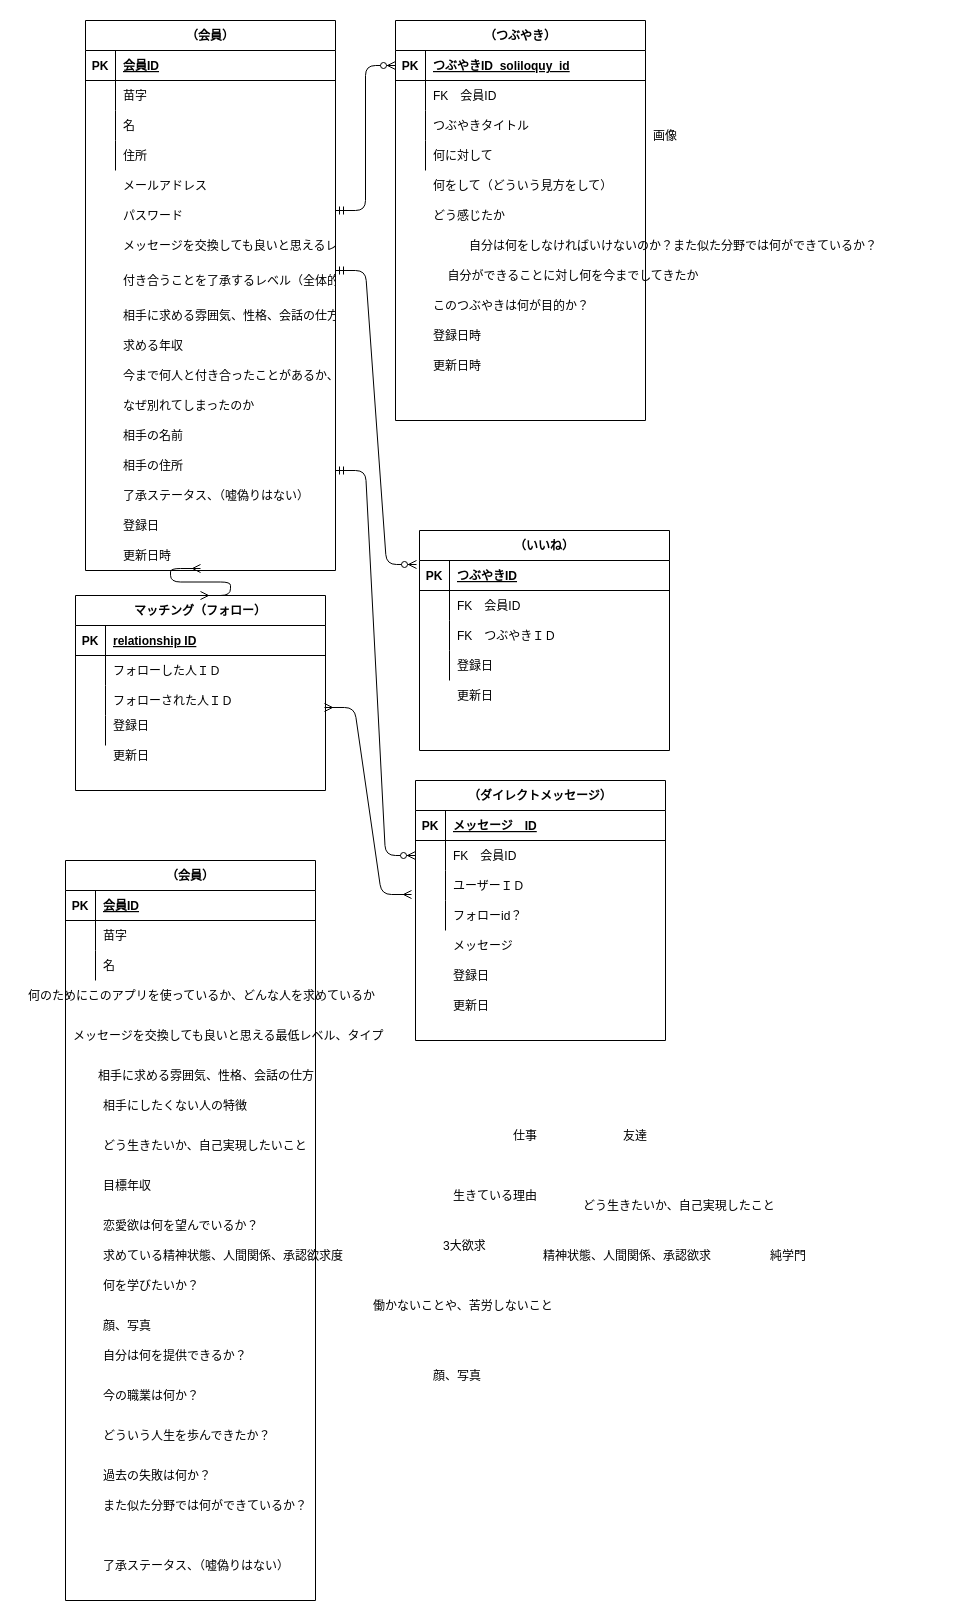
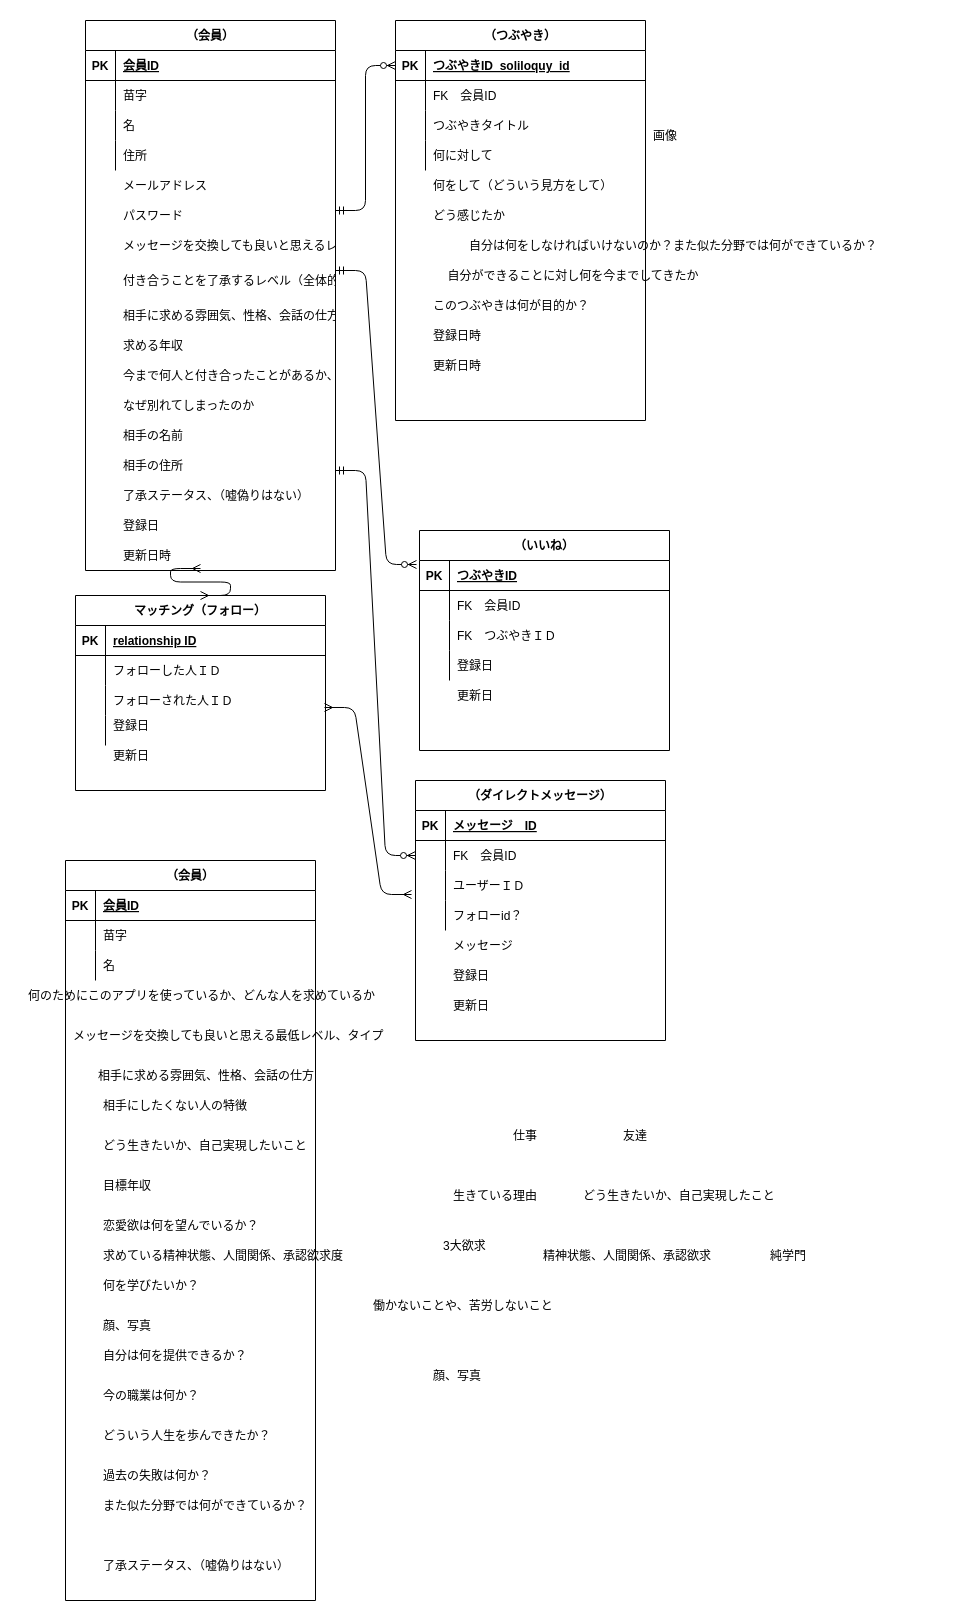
node "どう生きたいか、自己実現したこと": size 250x50 -> 250x30
